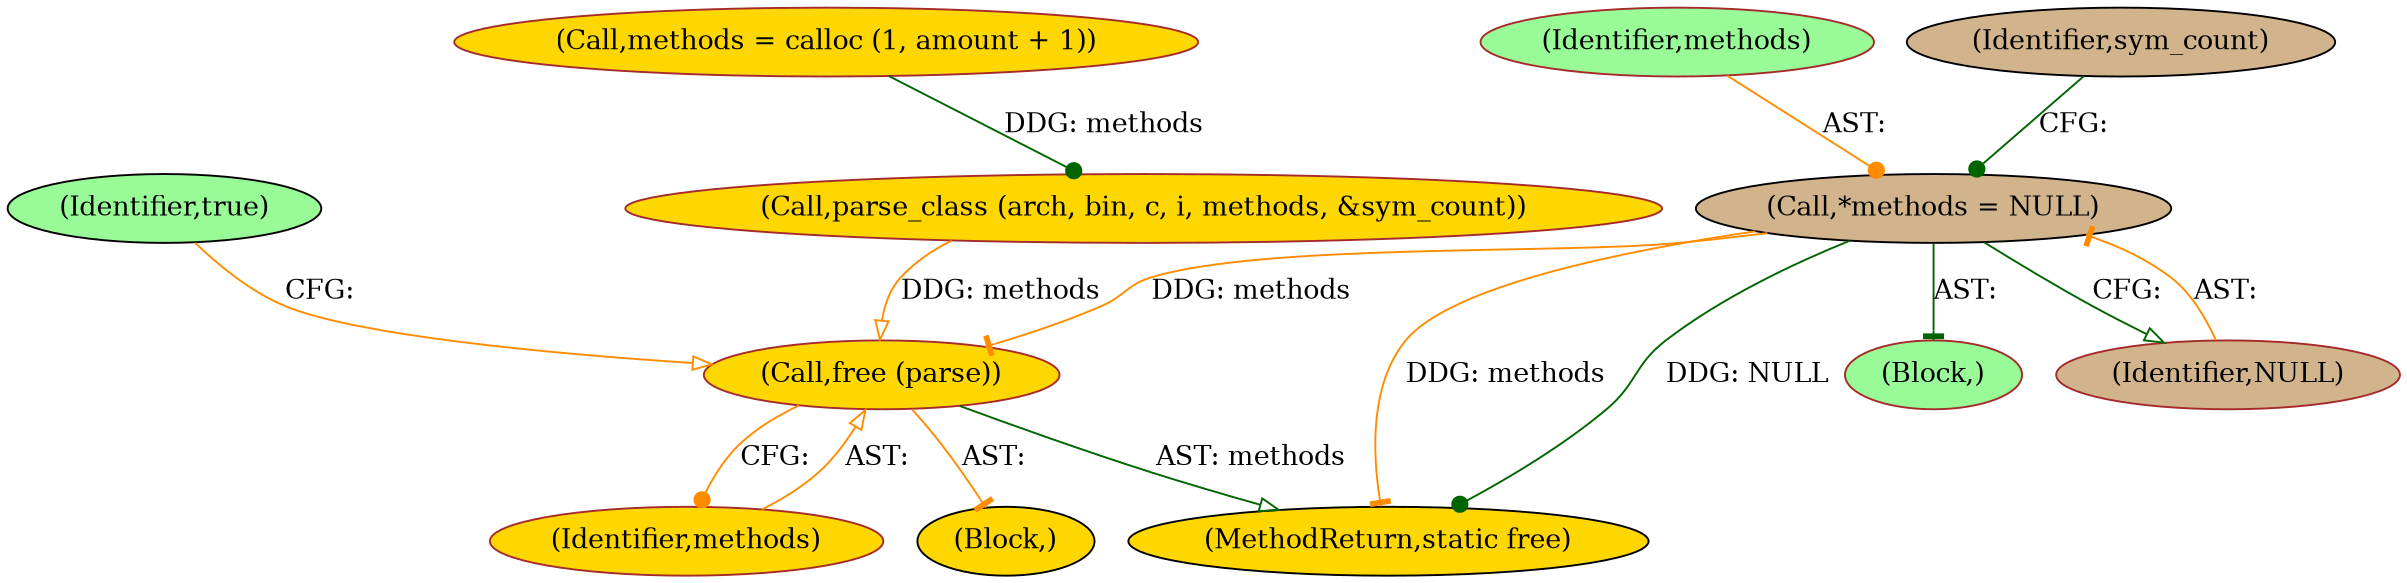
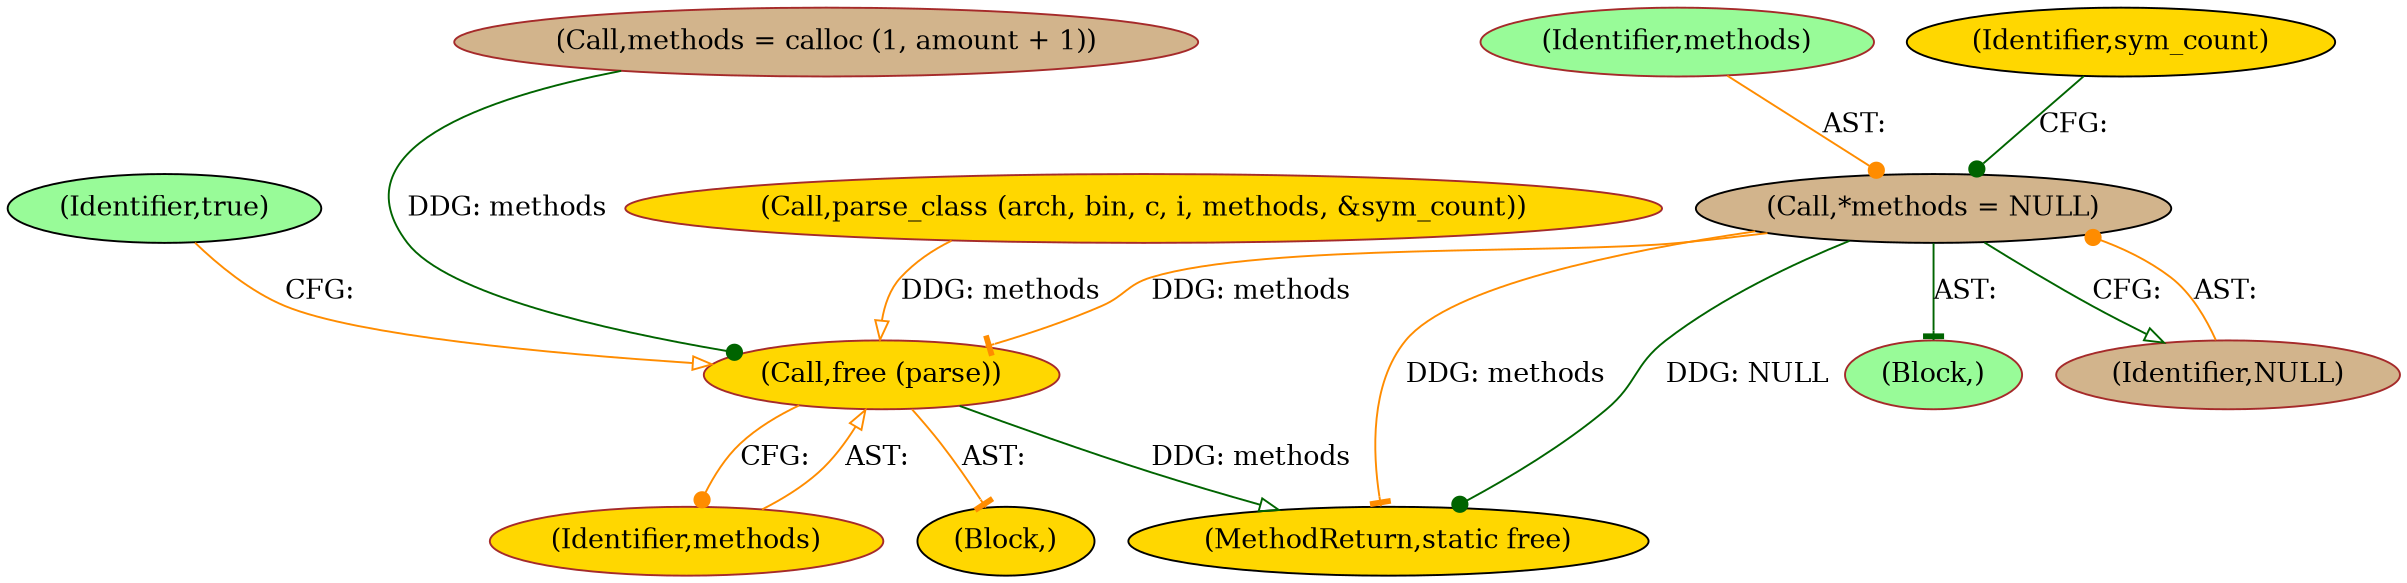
node "(Call,methods = calloc (1, amount + 1))": fillcolor gold -> tan
node "(Identifier,sym_count)": fillcolor tan -> gold
edge "(Call,methods = calloc (1, amount + 1))" -> "(Call,parse_class (arch, bin, c, i, methods, &sym_count))": now "(Call,methods = calloc (1, amount + 1))" -> "(Call,free (parse))"
edge "(Identifier,NULL)" -> "(Call,*methods = NULL)": arrowhead tee -> dot
edge "(Call,free (parse))" -> "(MethodReturn,static free)": label "AST: methods" -> "DDG: methods"
